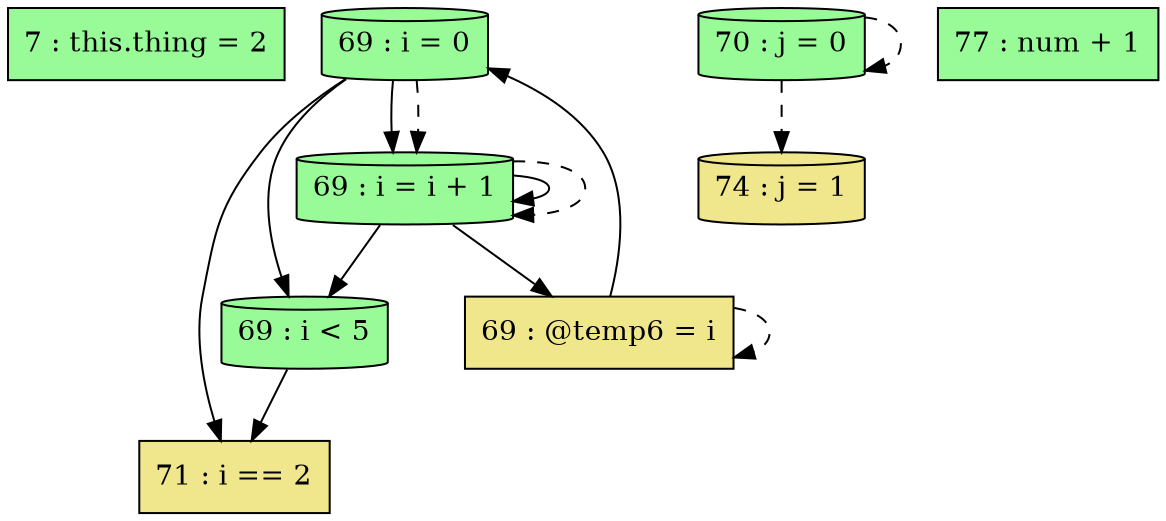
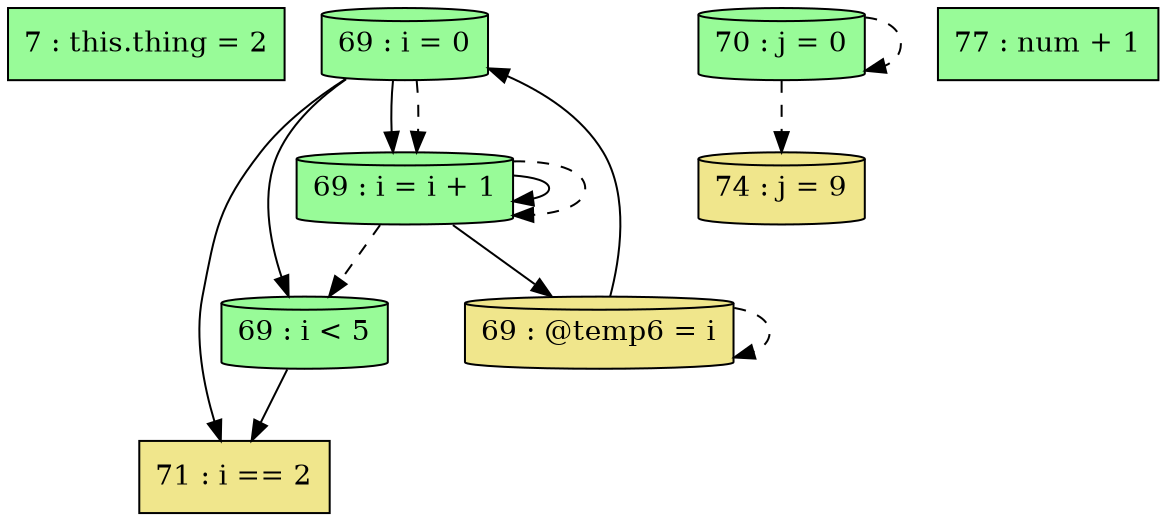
node "74 : j = 1": label "74 : j = 1" -> "74 : j = 9"
edge "69 : i = i + 1" -> "69 : i < 5": style solid -> dashed
node "69 : @temp6 = i": shape box -> cylinder
